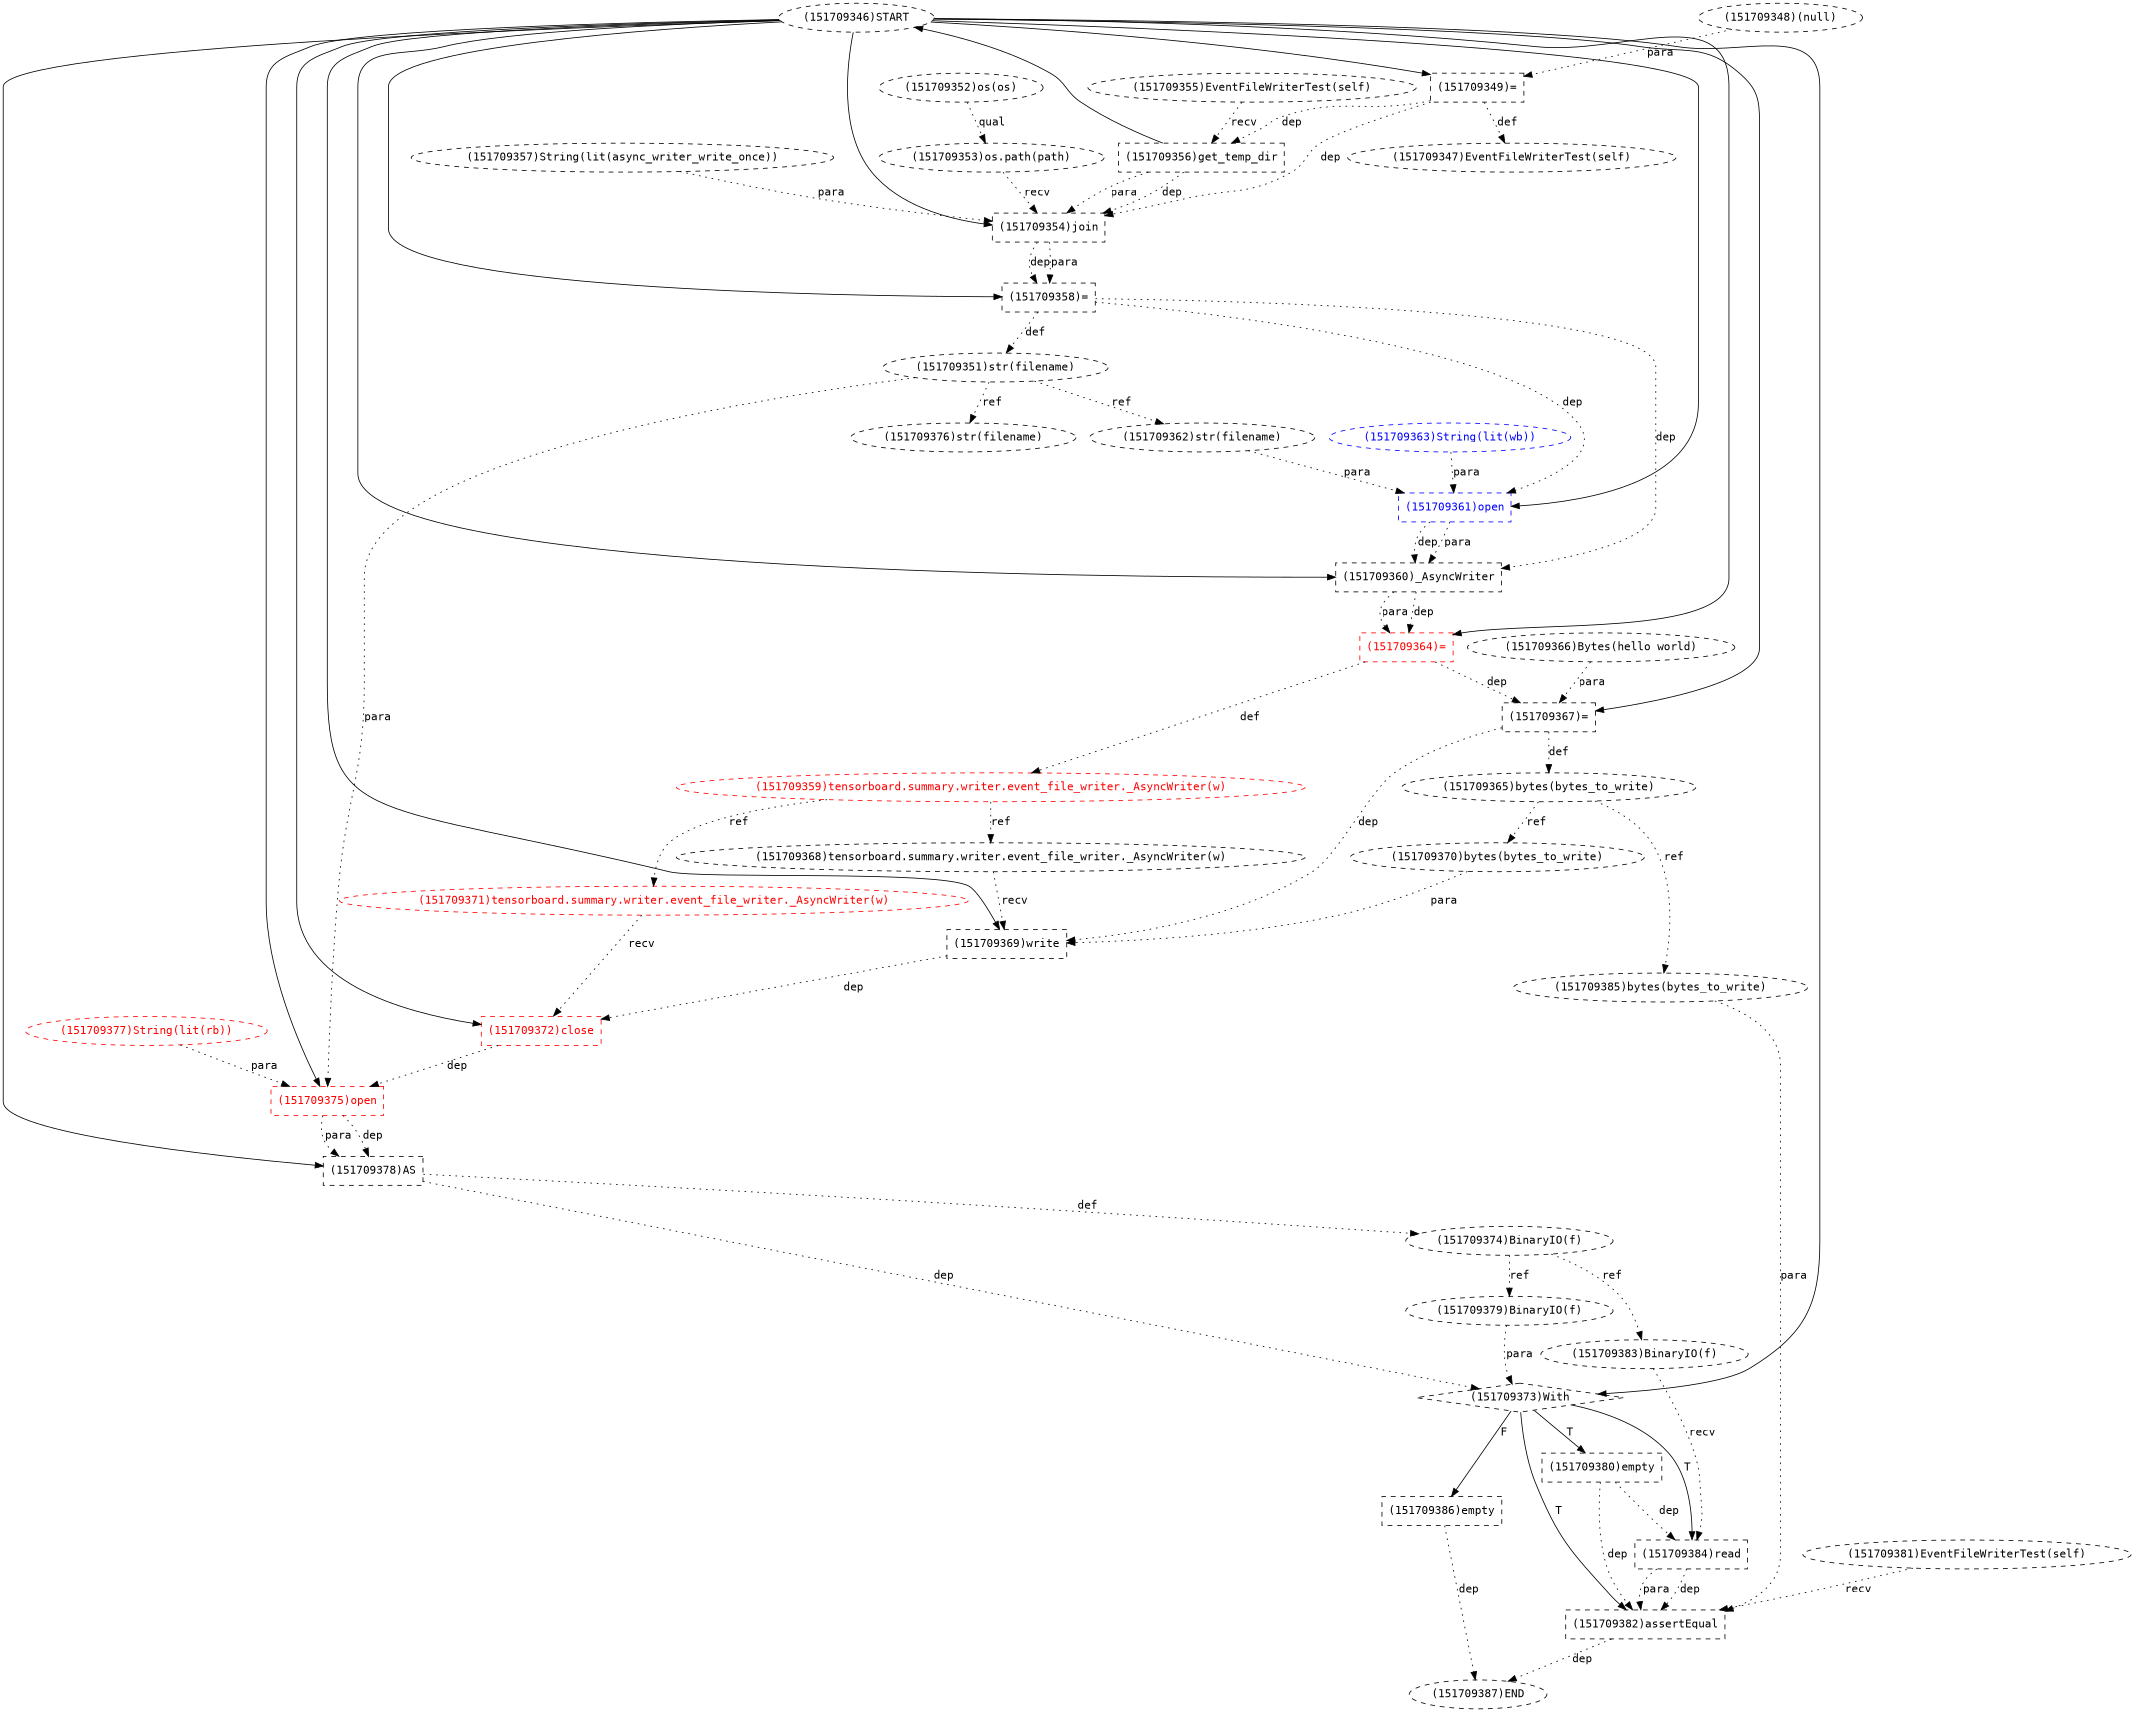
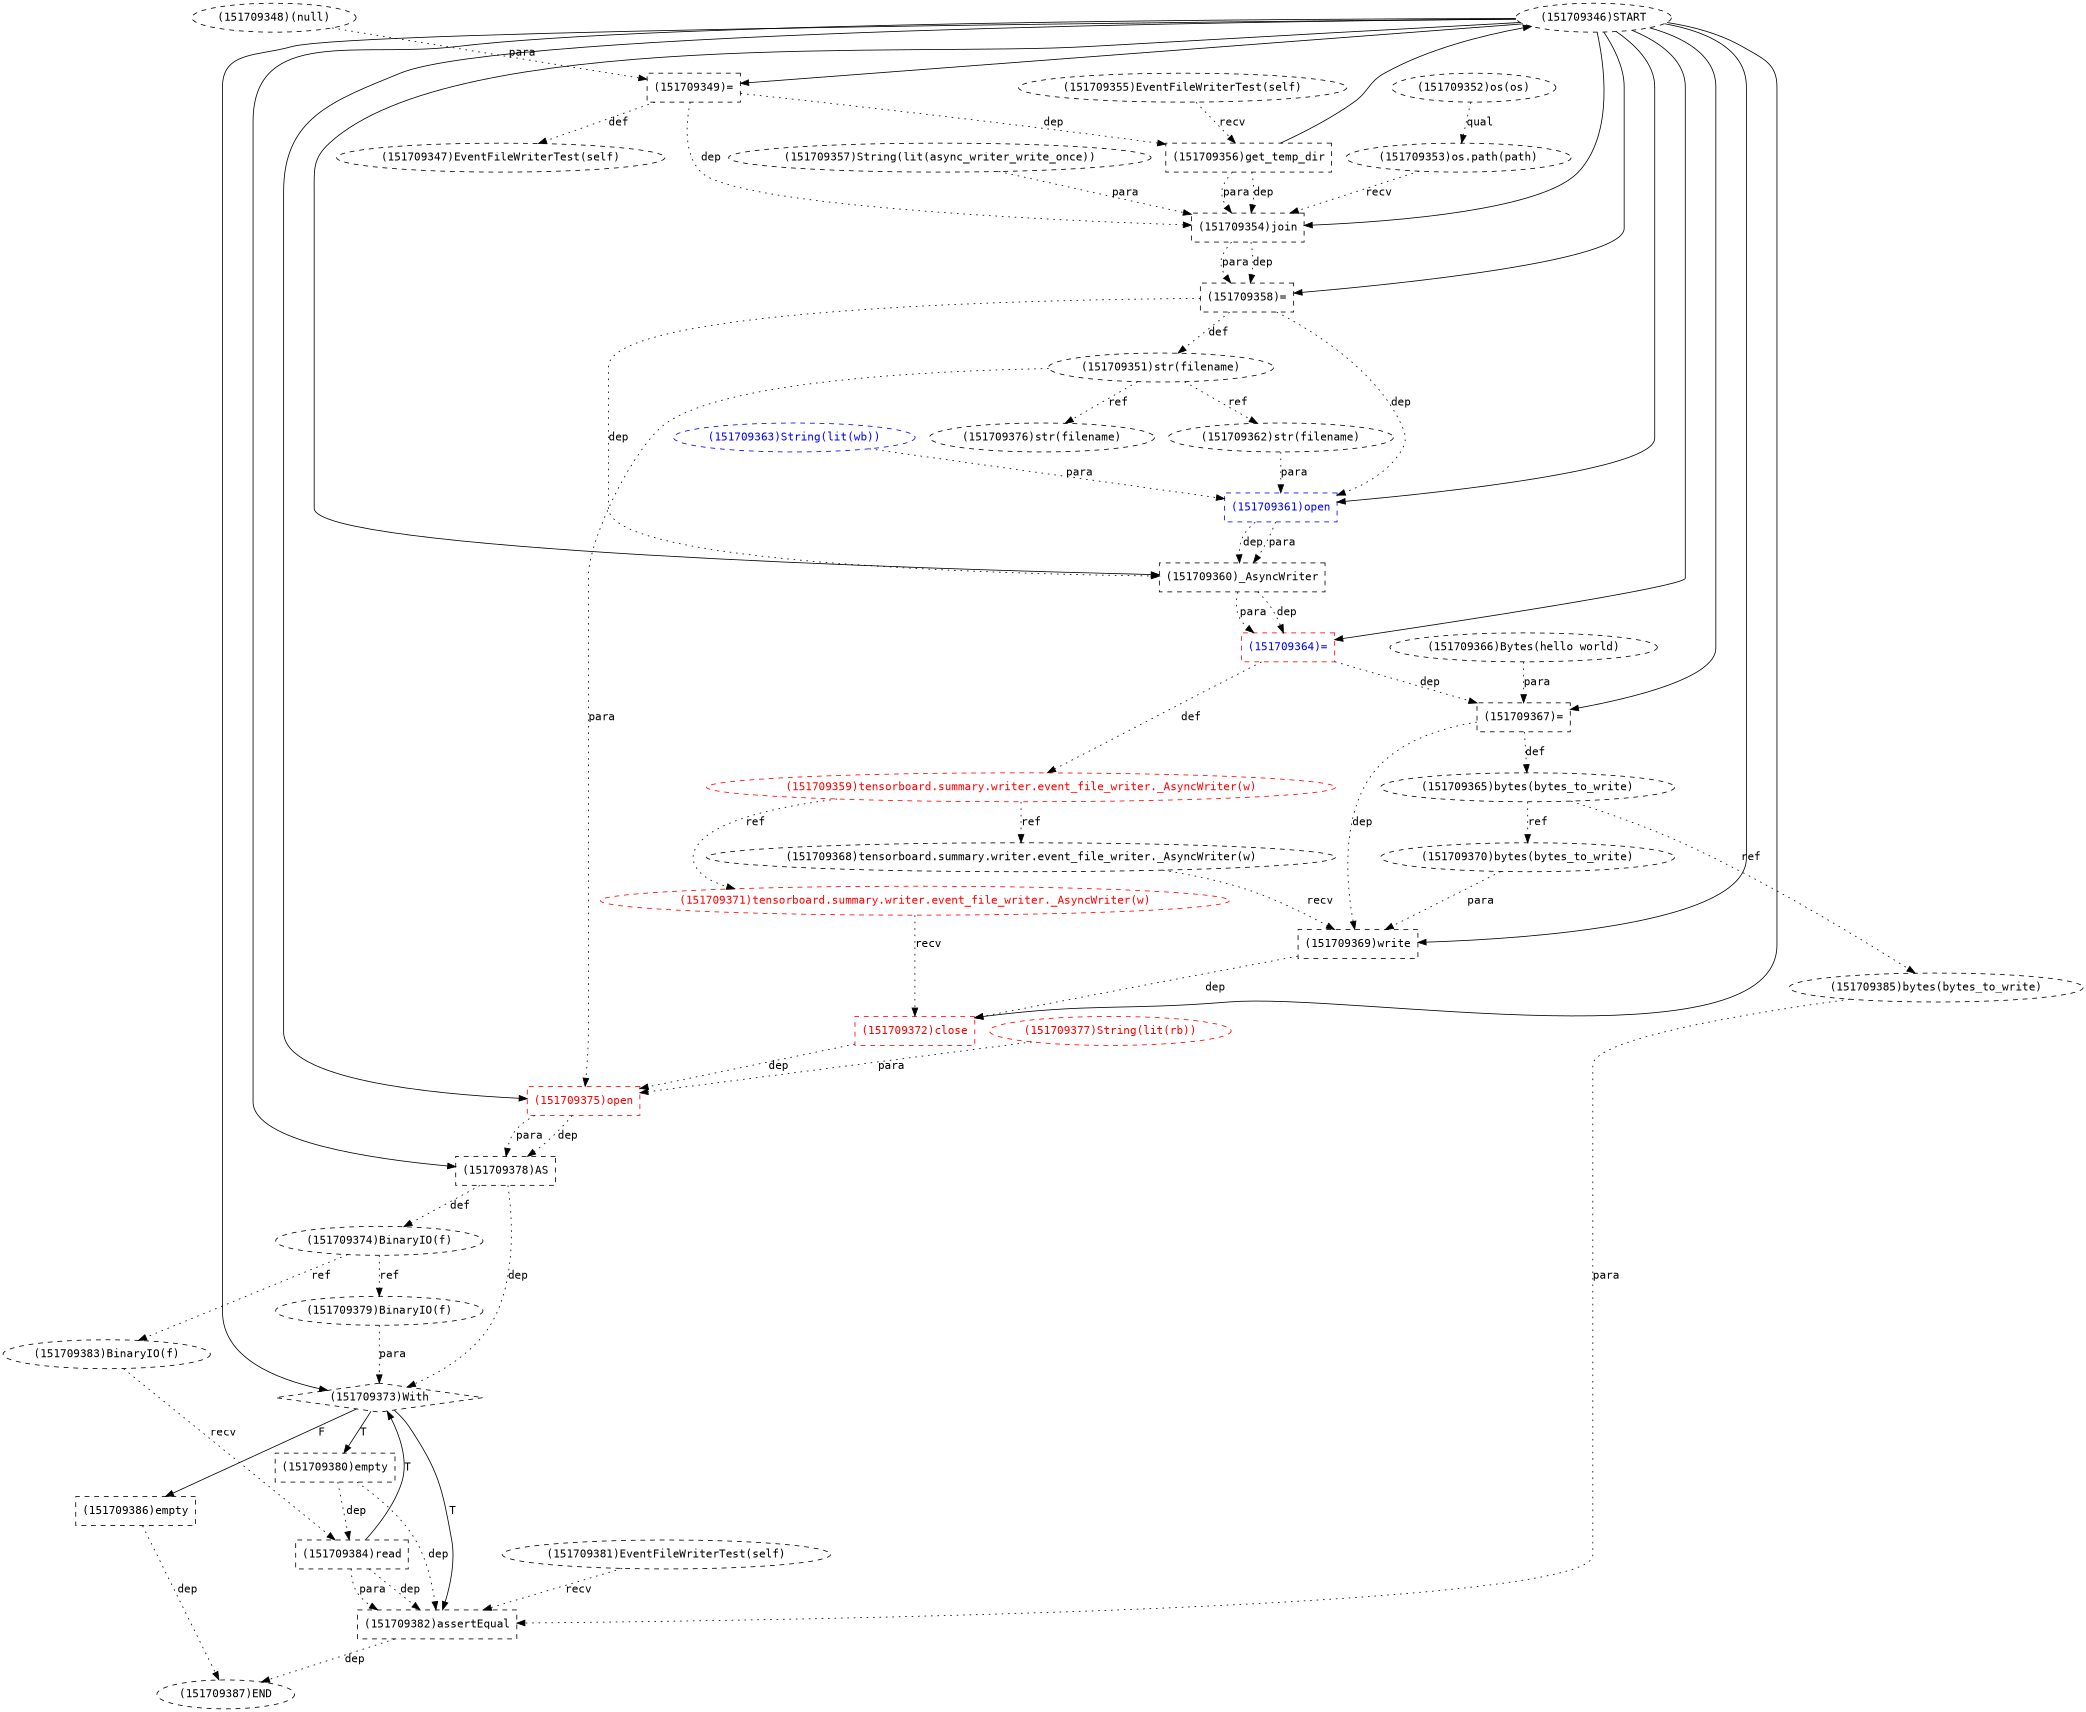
node "(151709364)=": fontcolor red -> blue
edge "(151709373)With" -> "(151709384)read": reversed
